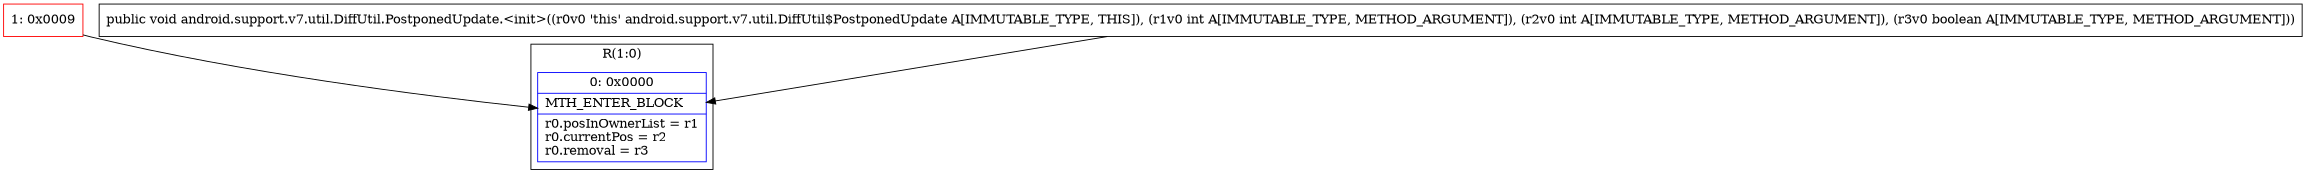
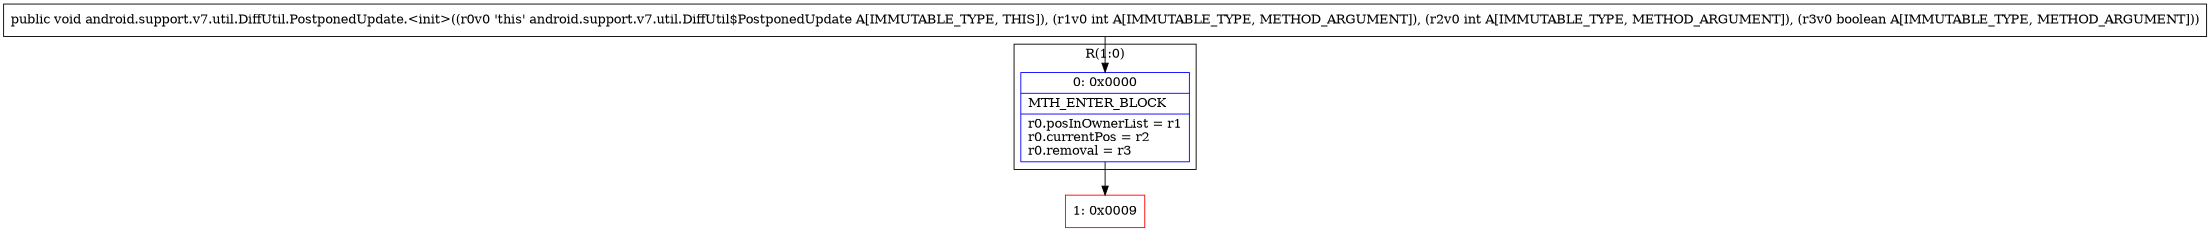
edge "1: 0x0009" -> "0: 0x0000": reversed
